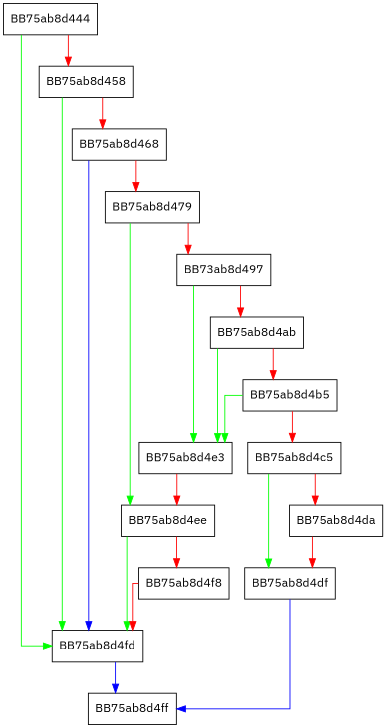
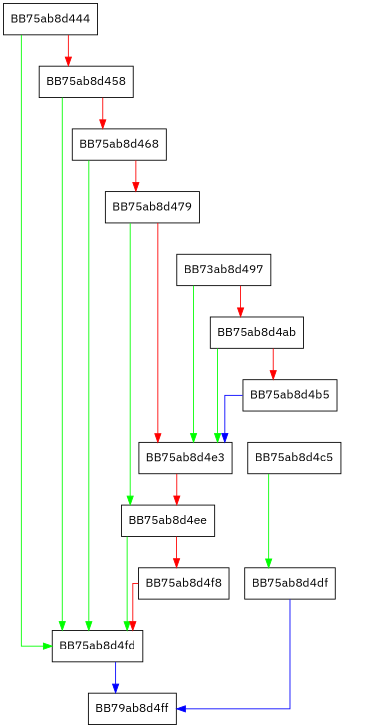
edge "BB75ab8d479" -> "BB73ab8d497": now "BB75ab8d479" -> "BB75ab8d4e3"
edge "BB75ab8d468" -> "BB75ab8d4fd": color blue -> green
edge "BB75ab8d4b5" -> "BB75ab8d4e3": color green -> blue
edge "BB75ab8d4b5" -> "BB75ab8d4c5": removed
node "BB75ab8d4da": removed
node "BB75ab8d4ff": label "BB75ab8d4ff" -> "BB79ab8d4ff"
